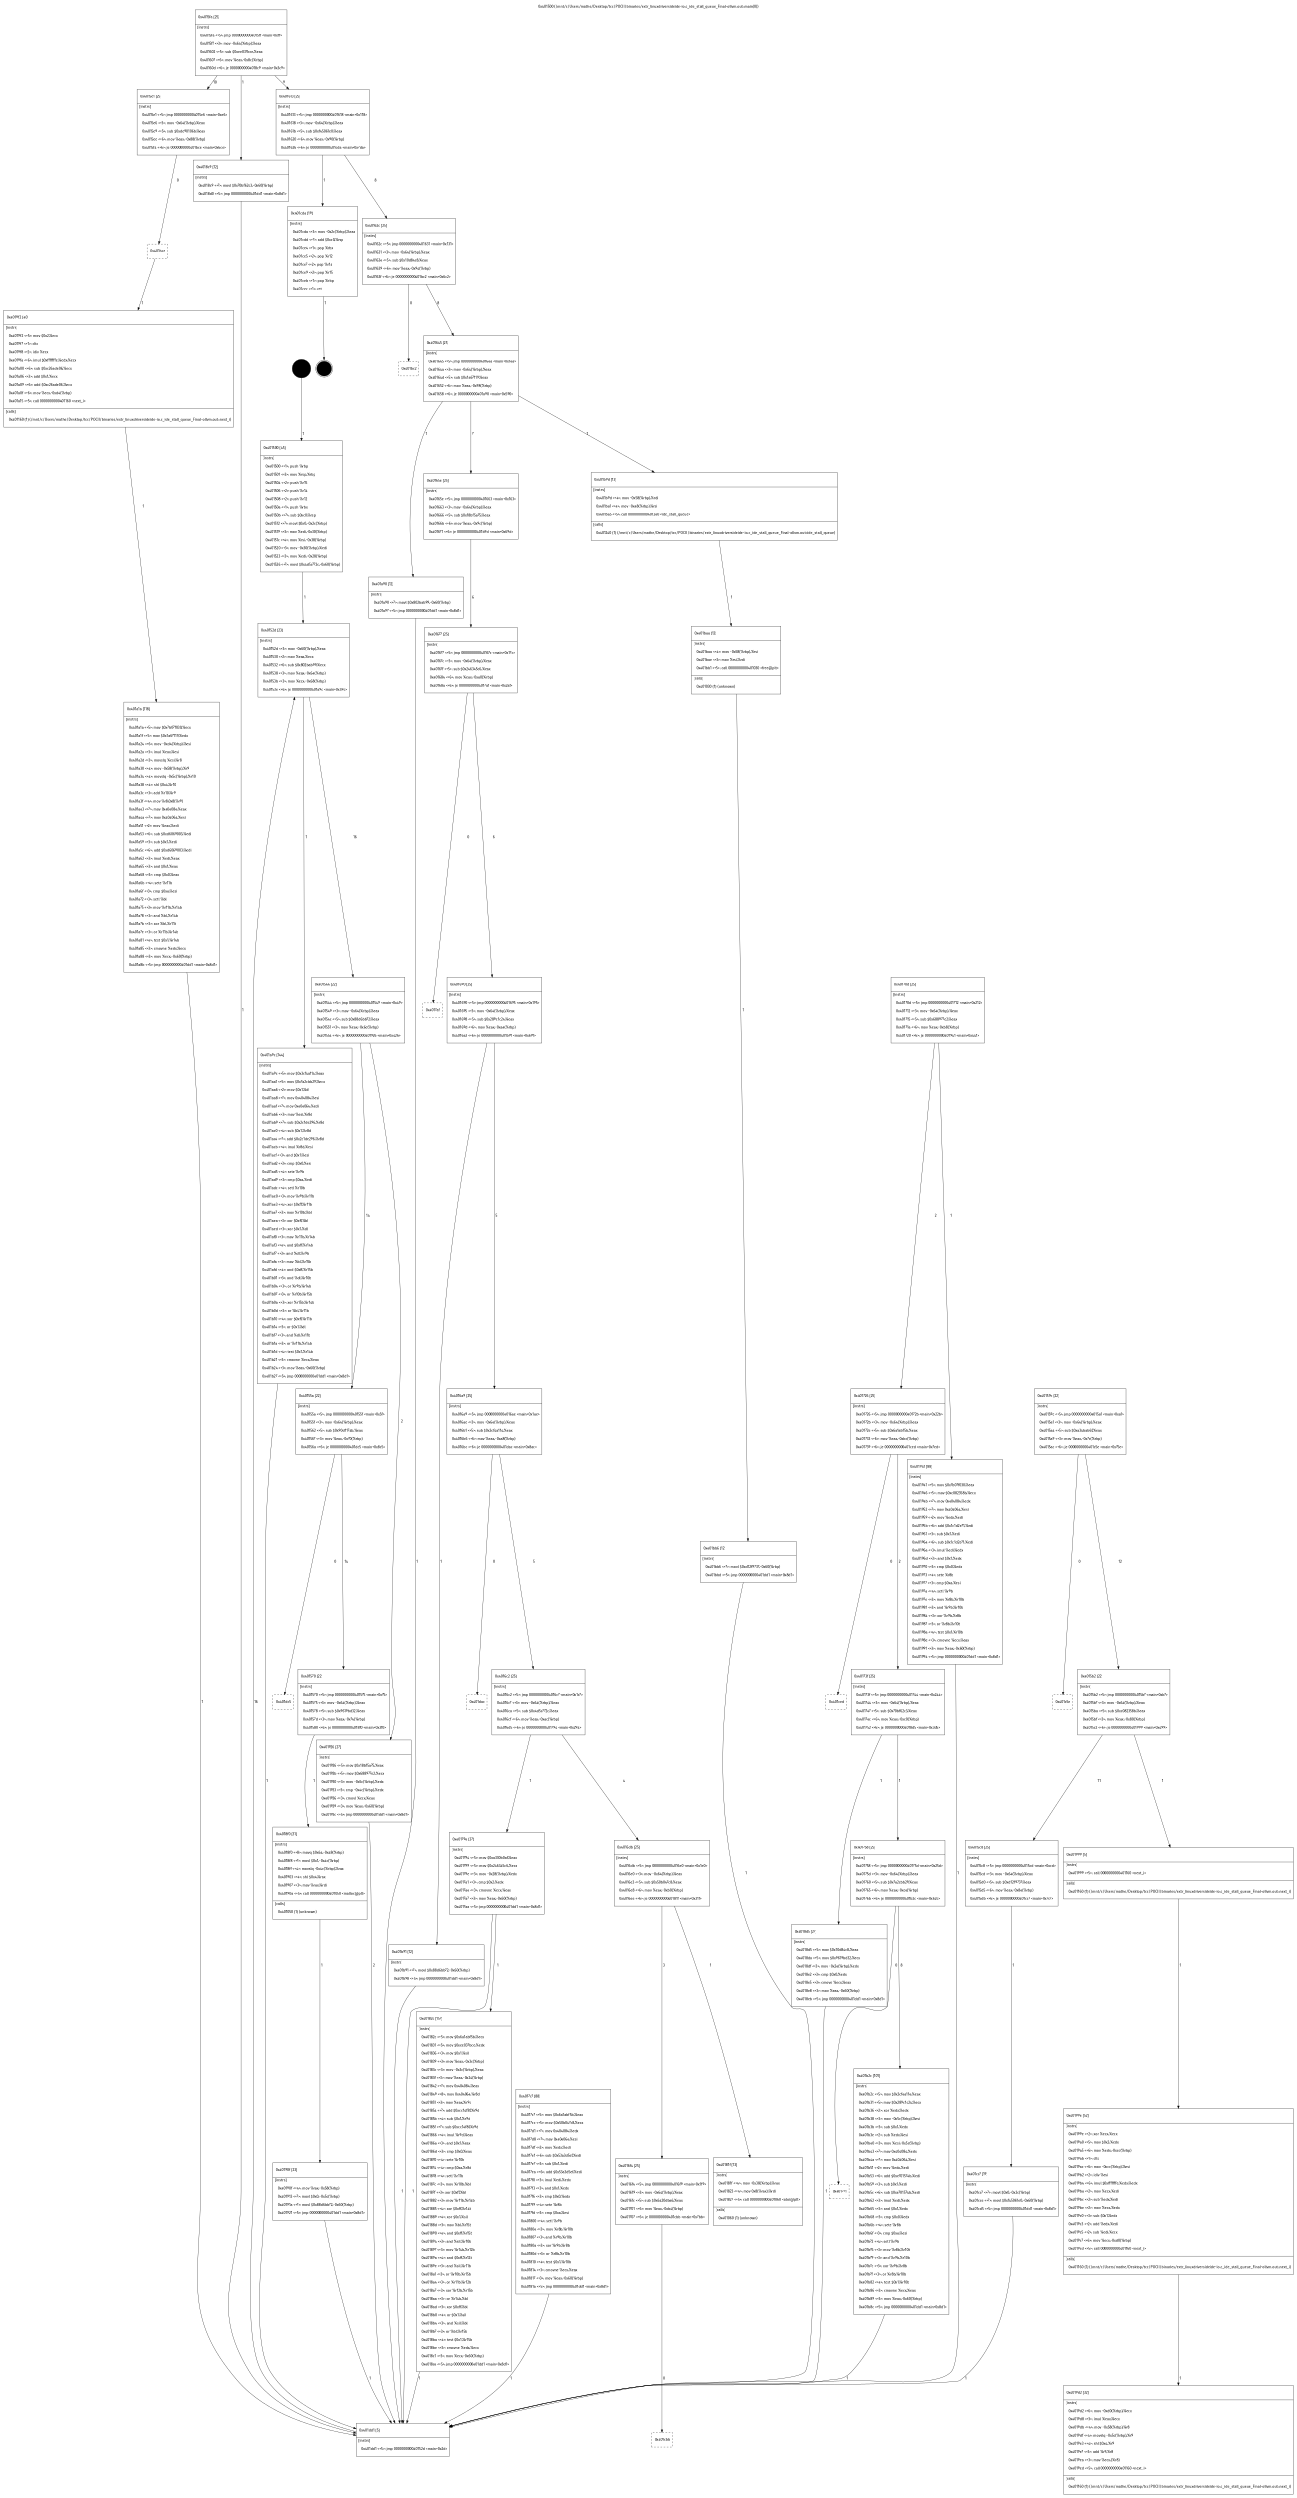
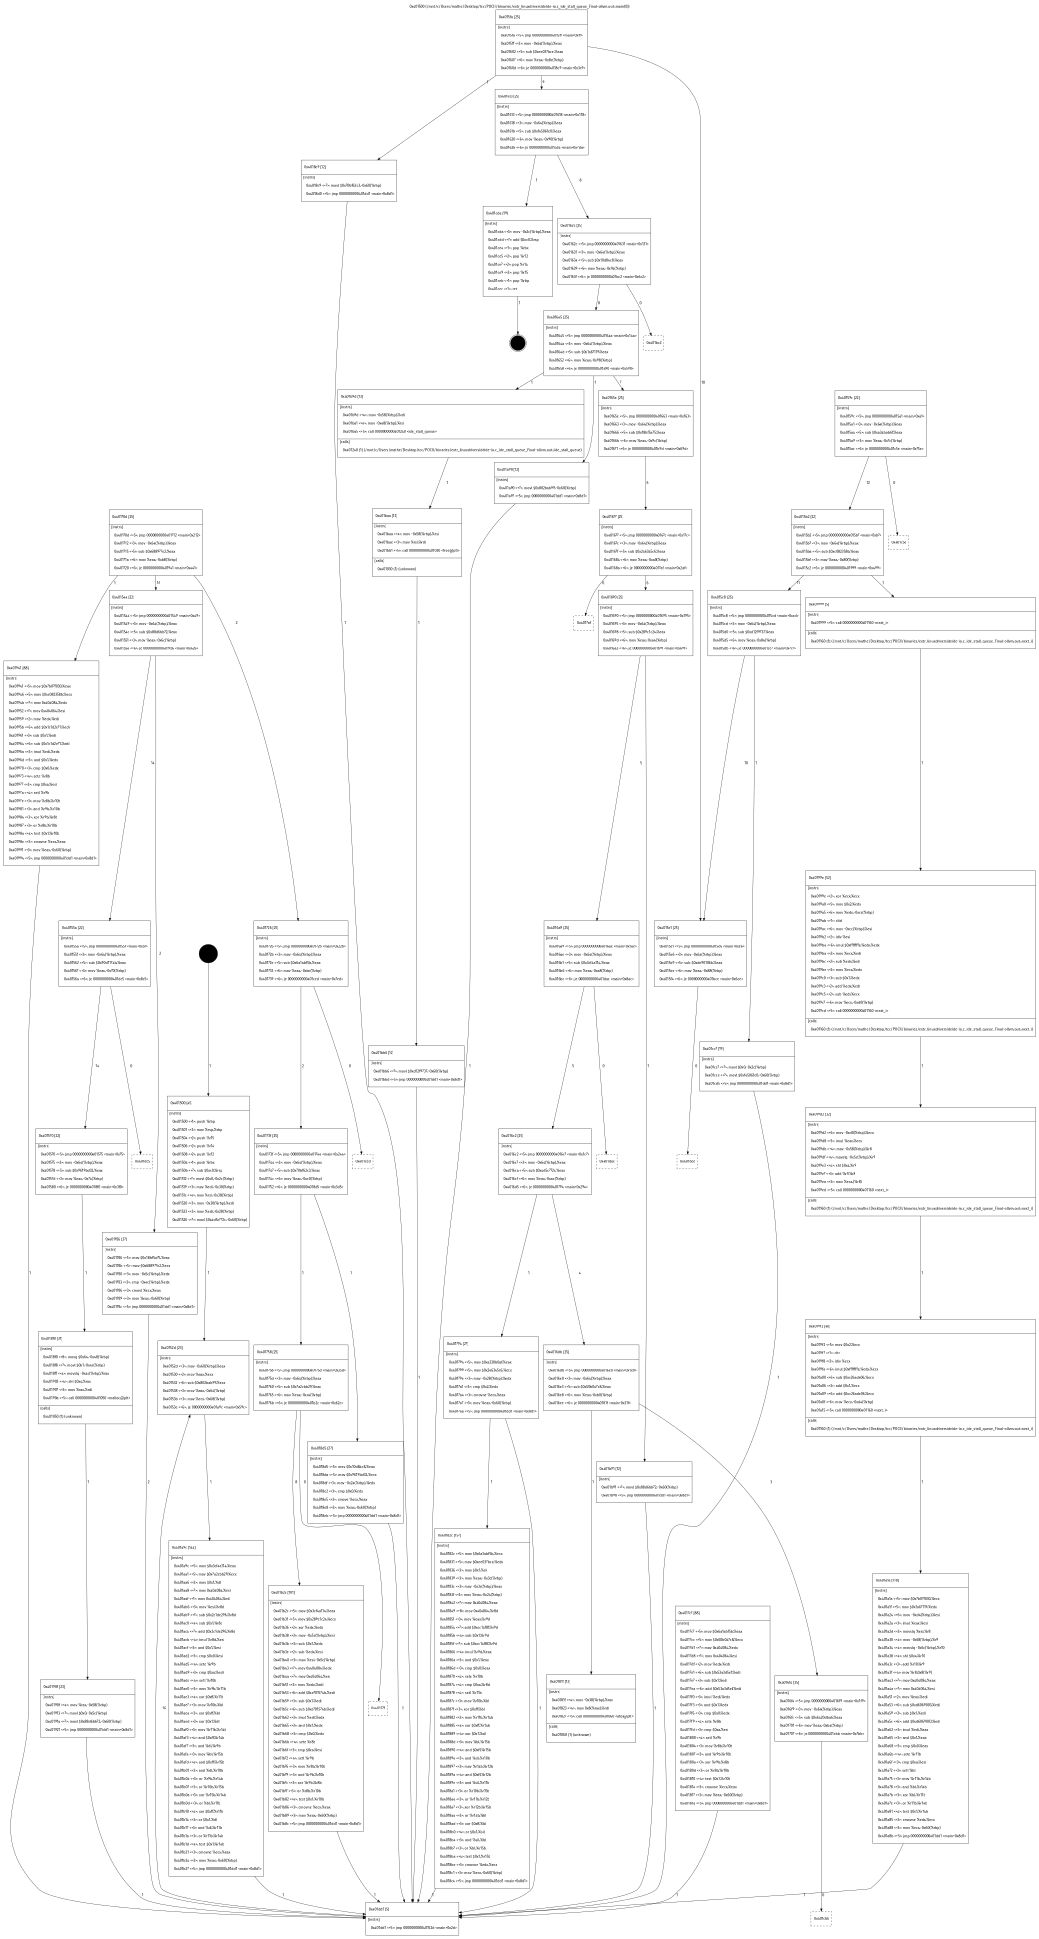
edge "0x401bce" -> "0x4019f2 [40]": now "0x4019d2 [32]" -> "0x4019f2 [40]"
edge "0x4015c8 [25]" -> "0x4015e1 [25]": added, label "10"
edge "0x40152d [23]" -> "0x401544 [22]": now "0x40170d [25]" -> "0x401544 [22]"
